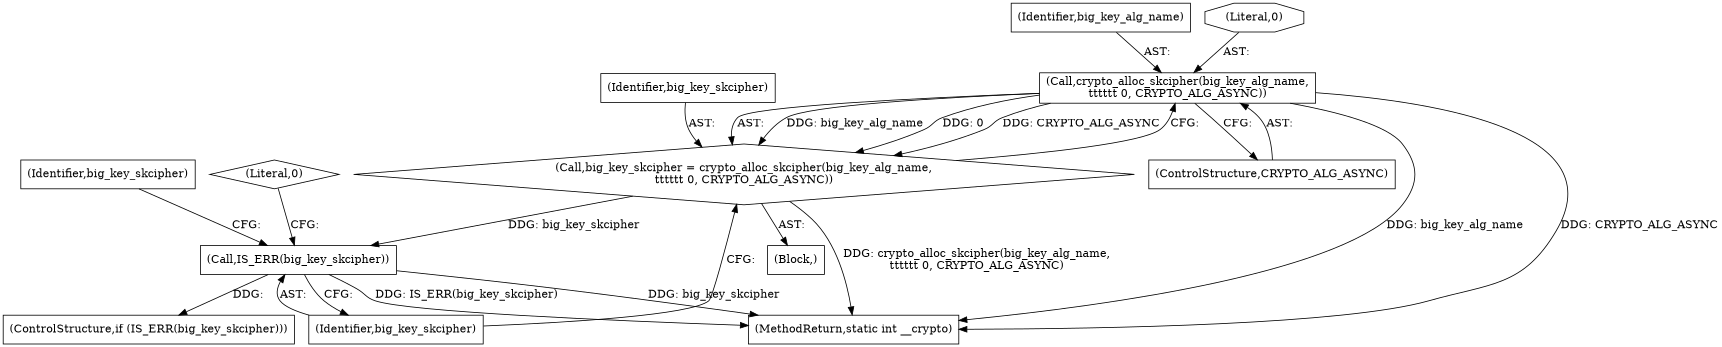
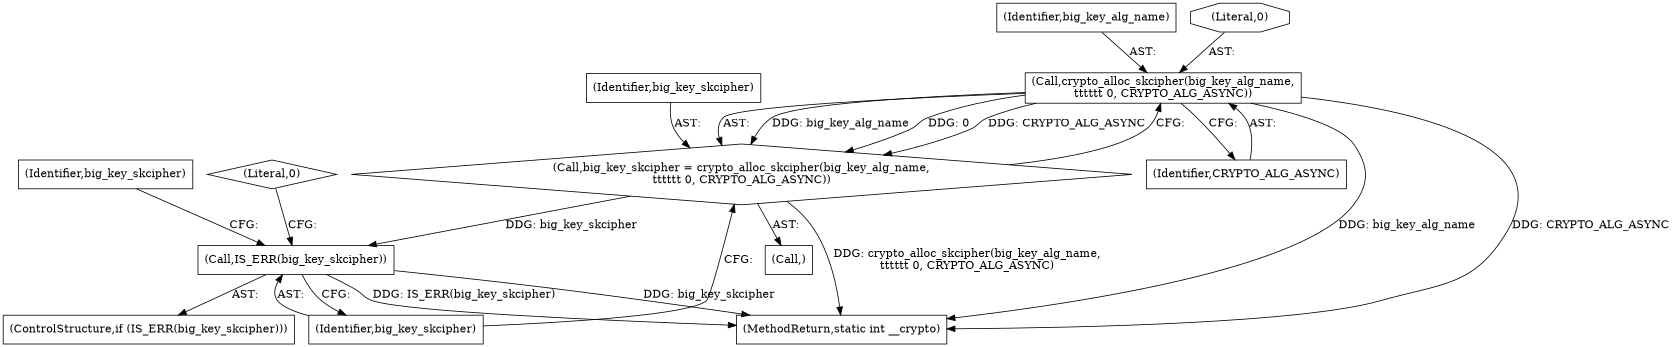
node "(ControlStructure,CRYPTO_ALG_ASYNC)": label "(ControlStructure,CRYPTO_ALG_ASYNC)" -> "(Identifier,CRYPTO_ALG_ASYNC)"
node "(Block,)": label "(Block,)" -> "(Call,)"
edge "(Call,IS_ERR(big_key_skcipher))" -> "(ControlStructure,if (IS_ERR(big_key_skcipher)))": label "DDG: " -> "AST: "
